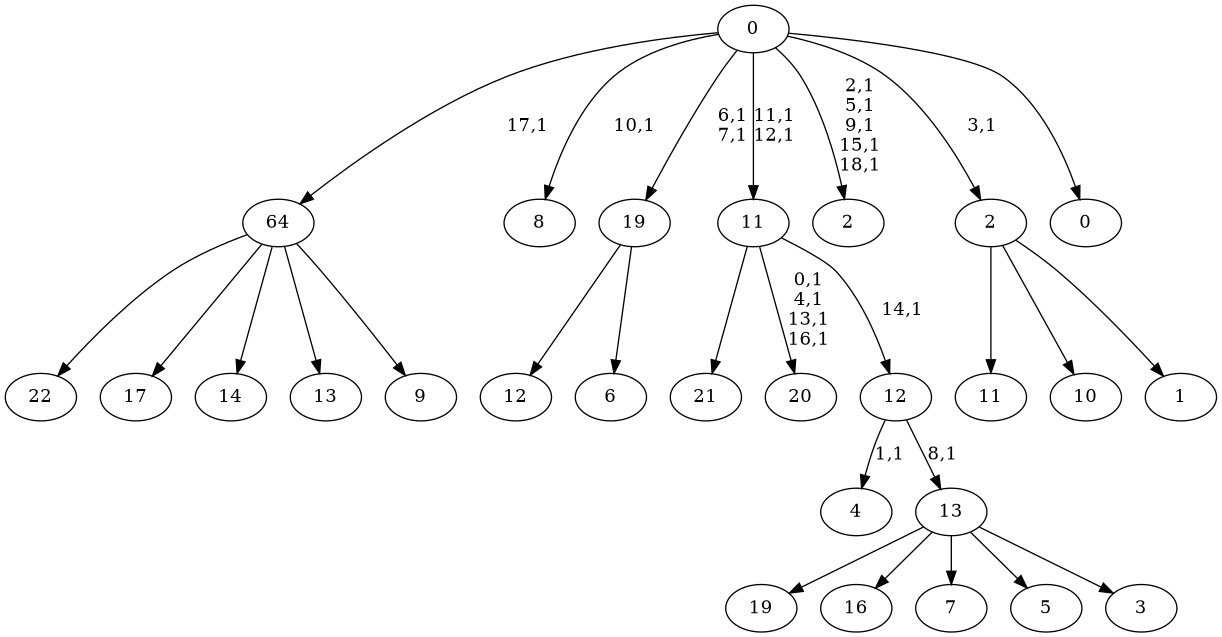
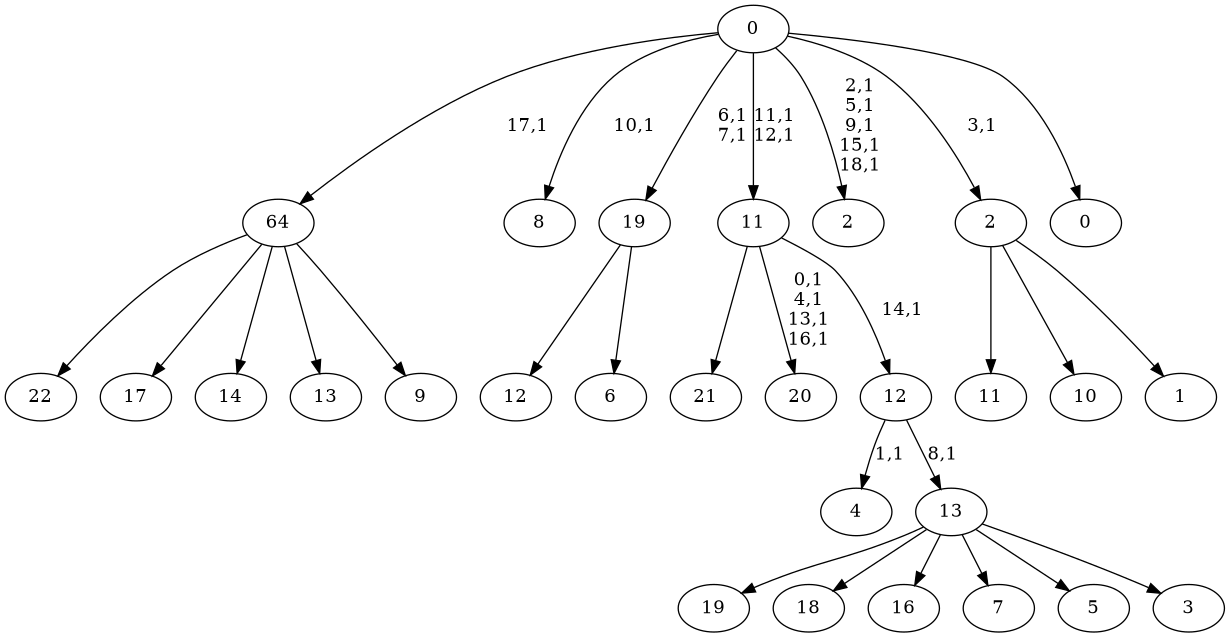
node "18": added
